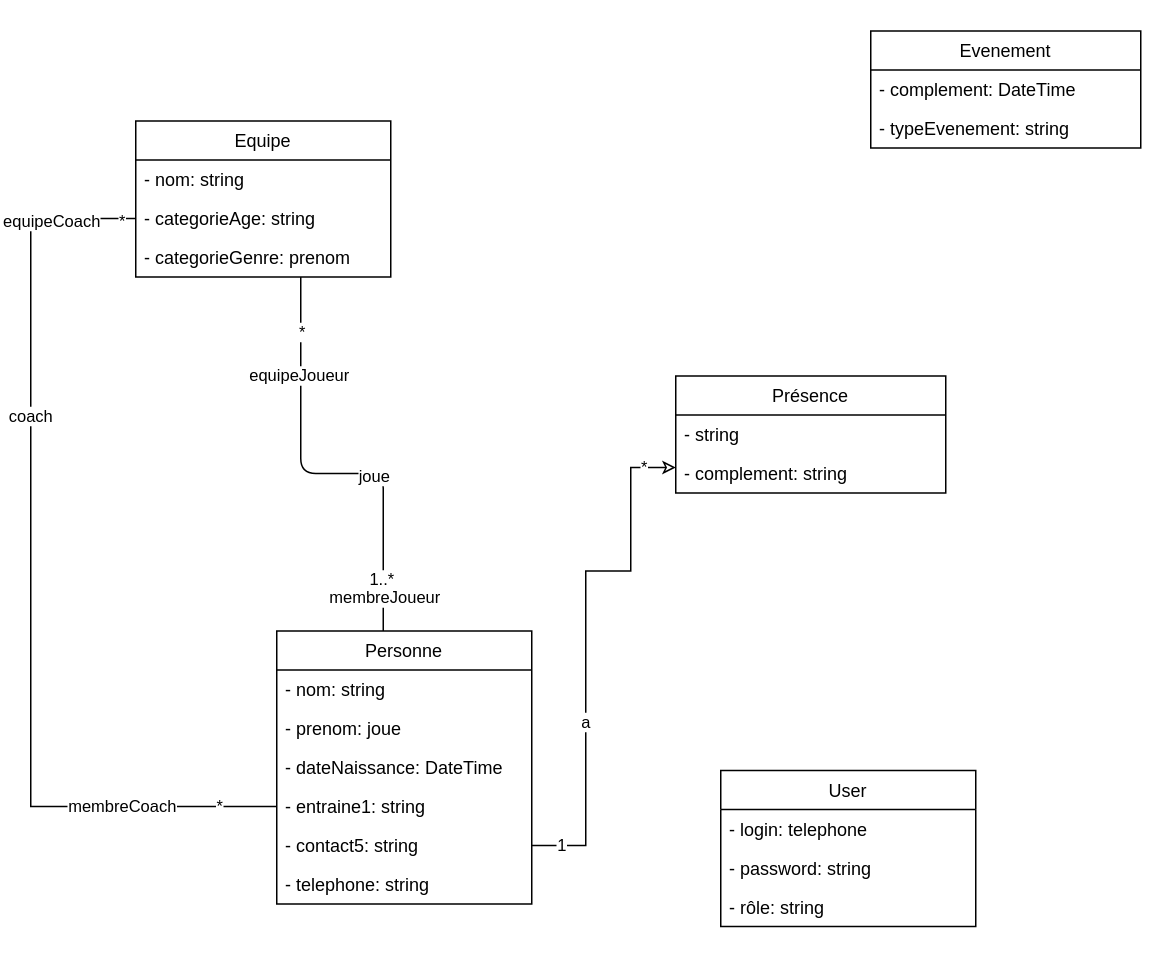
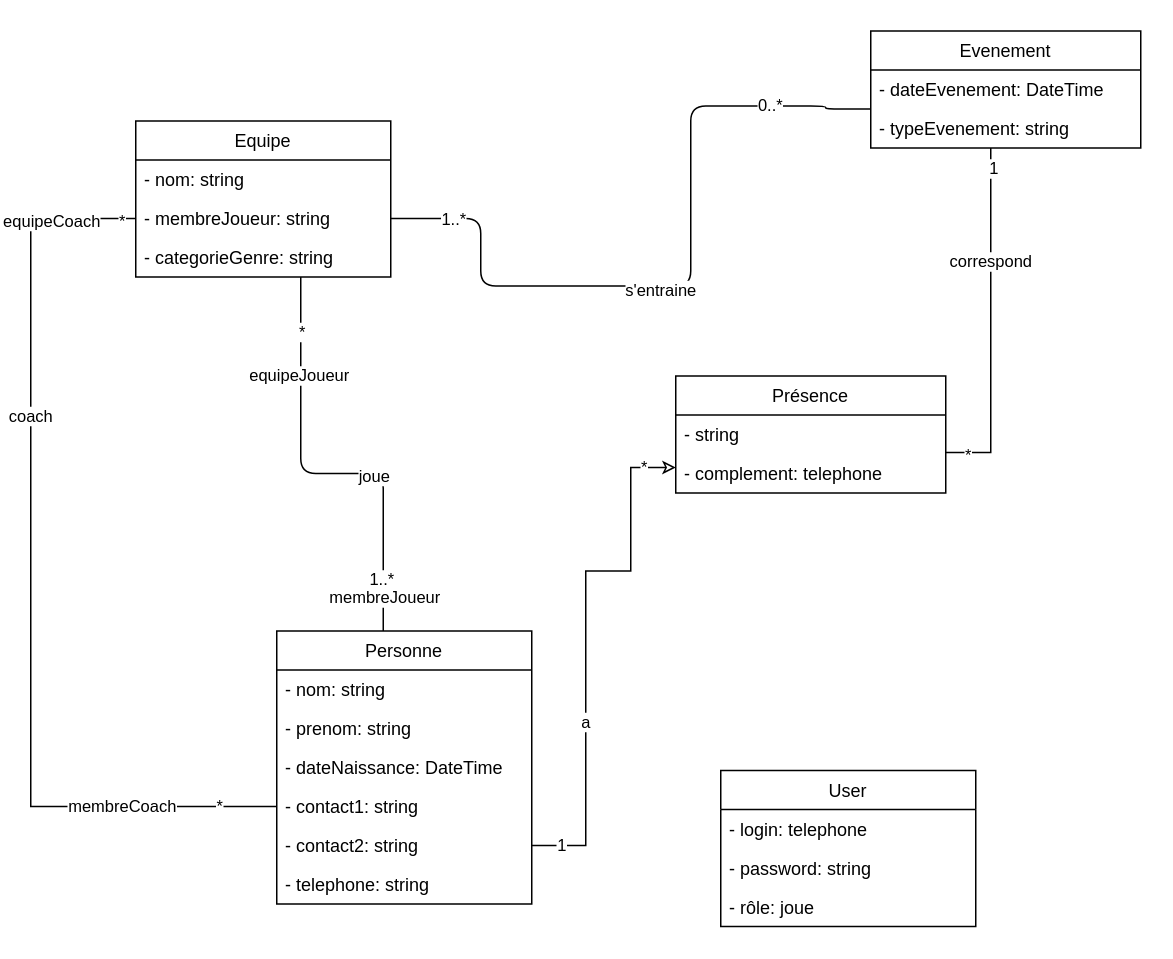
node "- complement: DateTime": label "- complement: DateTime" -> "- dateEvenement: DateTime"
node "- categorieAge: string": label "- categorieAge: string" -> "- membreJoueur: string"
node "- categorieGenre: prenom": label "- categorieGenre: prenom" -> "- categorieGenre: string"
edge "Evenement" -- "Equipe": added, labels "0..*", "s'entraine", "1..*"
edge "Evenement" -- "Présence": added, labels "1", "correspond", "*"
node "- complement: string": label "- complement: string" -> "- complement: telephone"
node "- prenom: joue": label "- prenom: joue" -> "- prenom: string"
node "- entraine1: string": label "- entraine1: string" -> "- contact1: string"
node "- contact5: string": label "- contact5: string" -> "- contact2: string"
node "- rôle: string": label "- rôle: string" -> "- rôle: joue"
